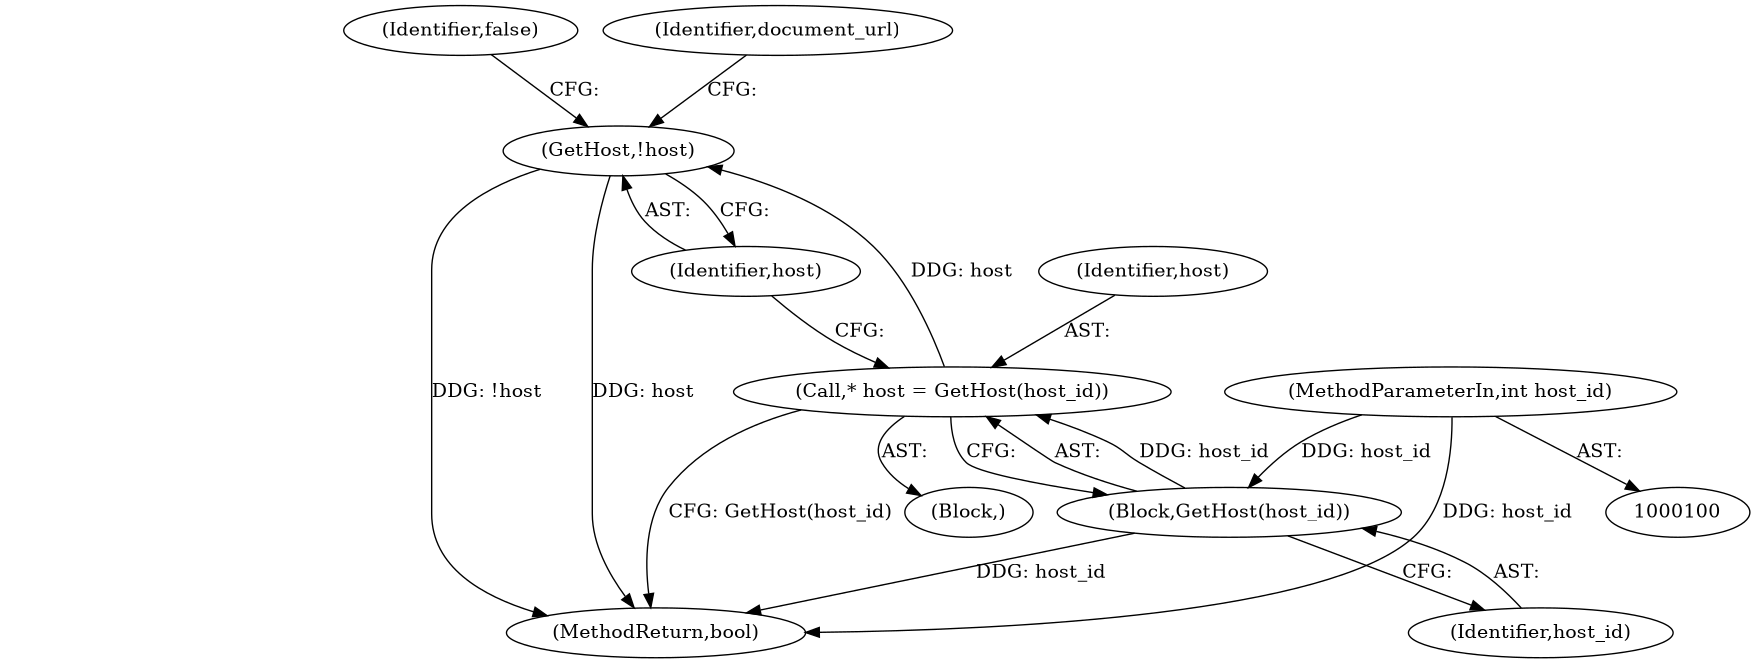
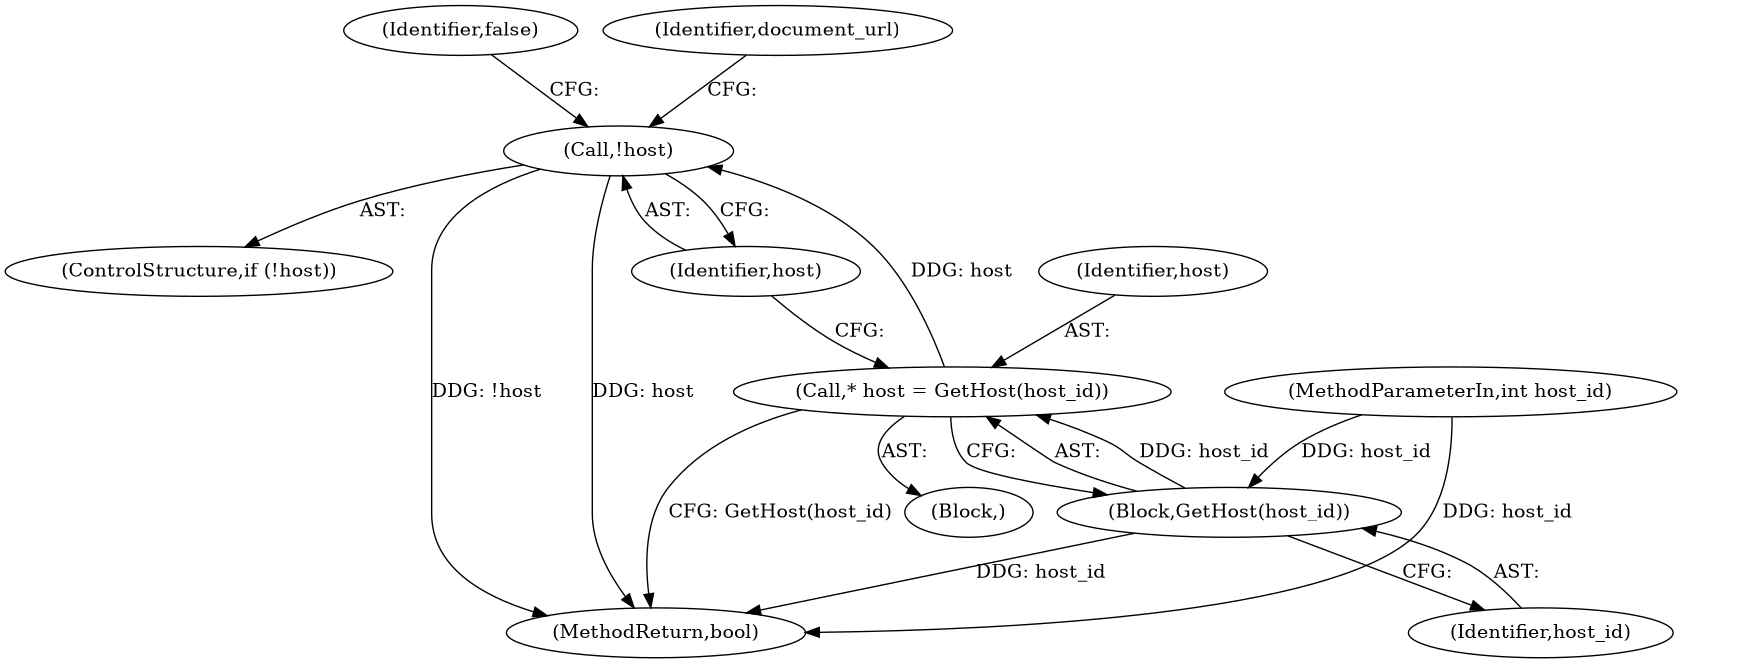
node "(GetHost,!host)": label "(GetHost,!host)" -> "(Call,!host)"
node "(ControlStructure,if (!host))": added
node "1000100": removed
